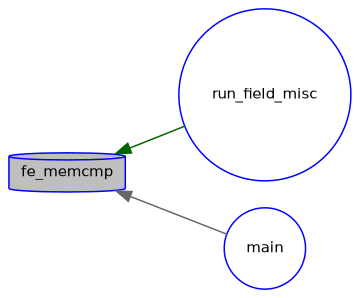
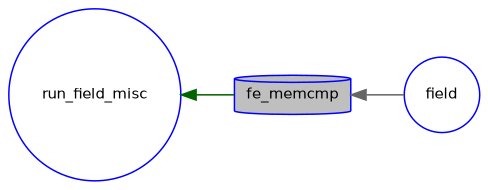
edge "run_field_misc" -> "fe_memcmp": reversed
node "main": label "main" -> "field"
